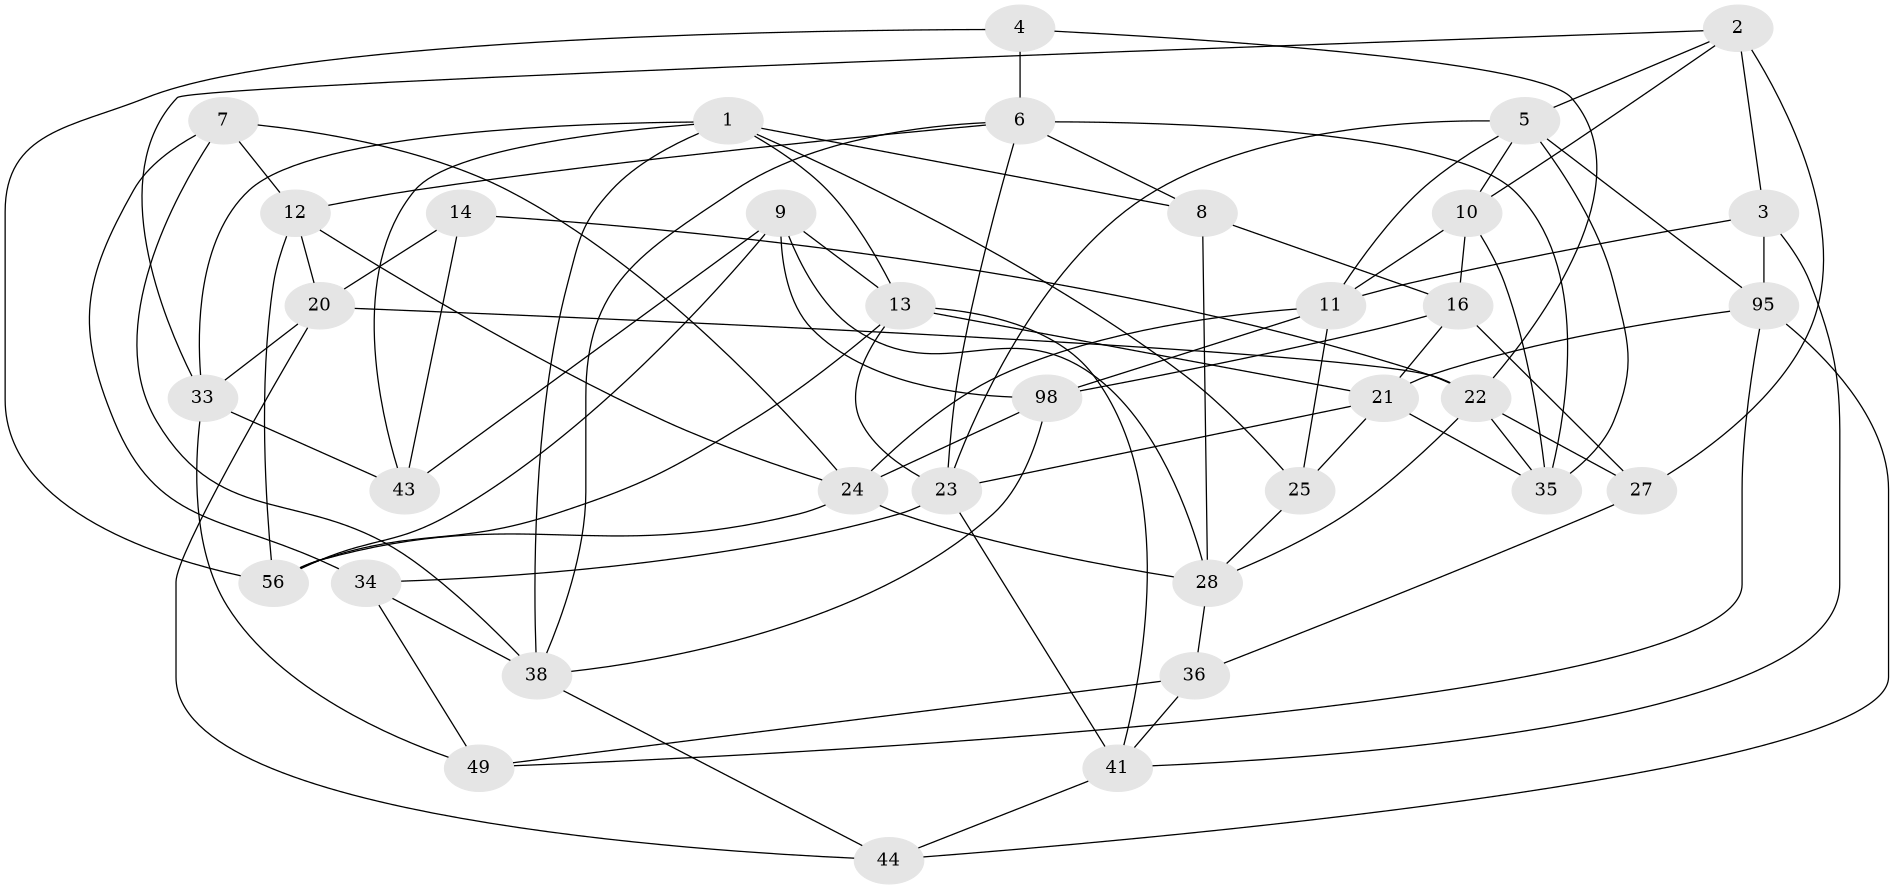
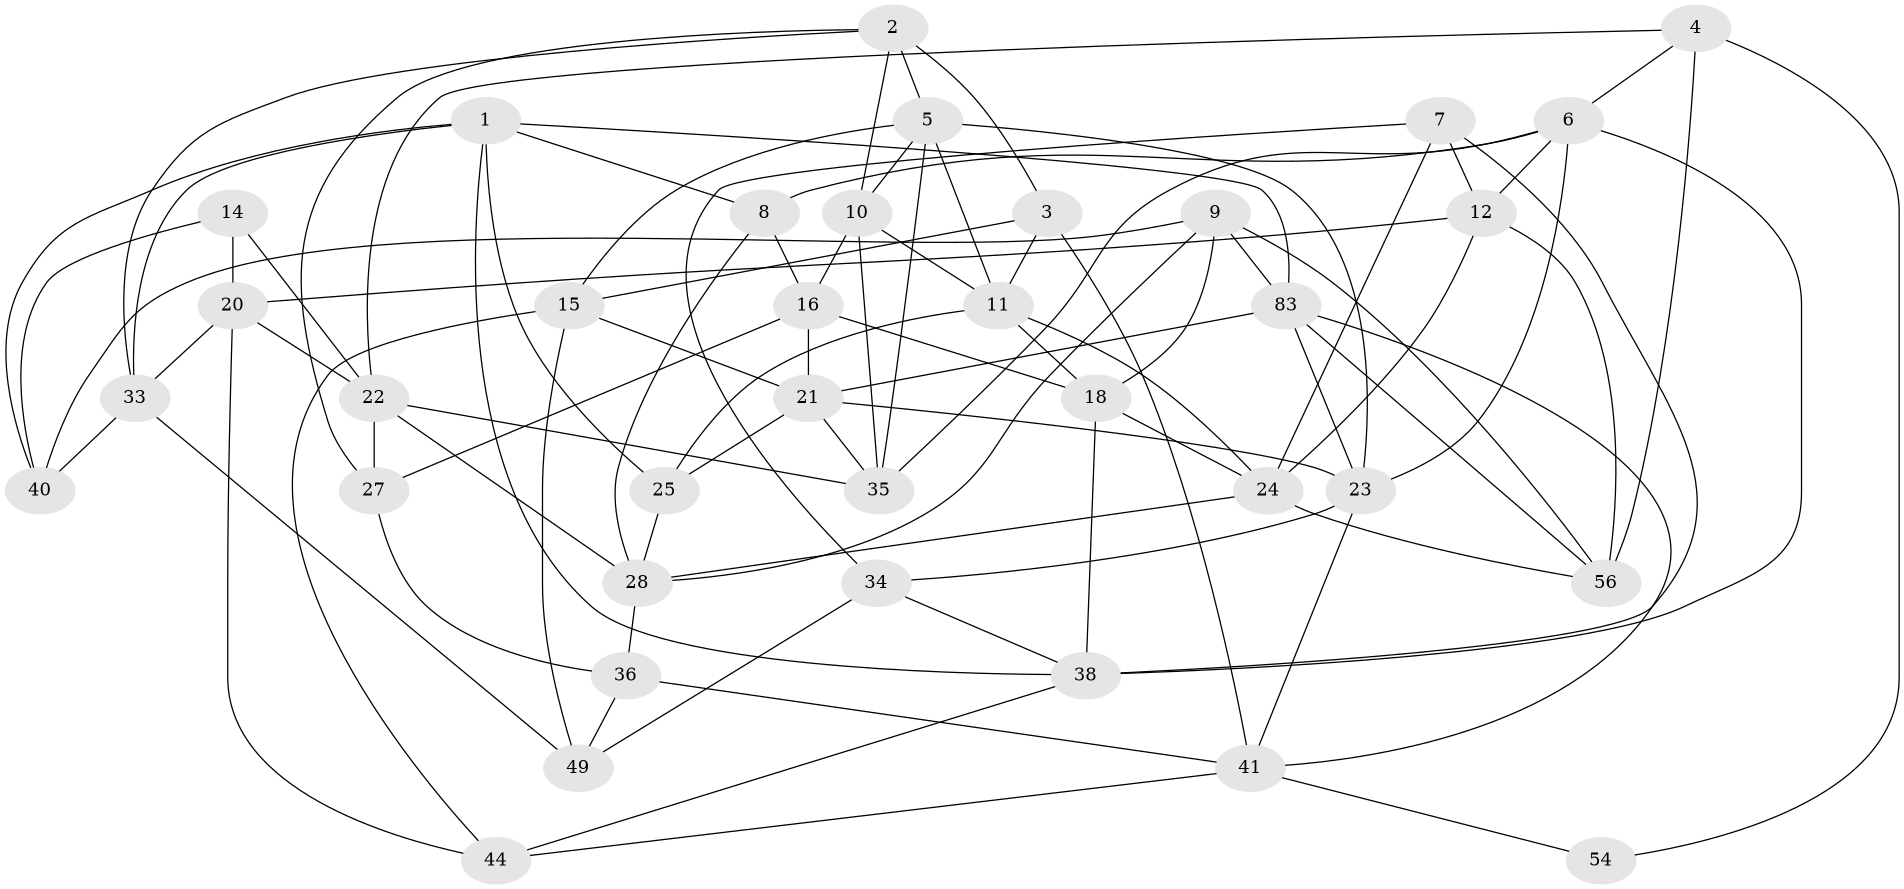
node "13": label "13" -> "83"
node "95": label "95" -> "15"
node "98": label "98" -> "18"
node "43": label "43" -> "40"
node "54": added
